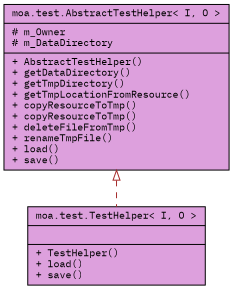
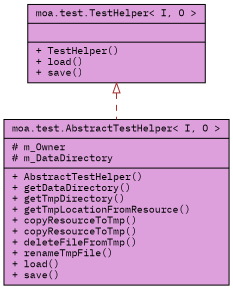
edge "moa.test.TestHelper< I, O >" -> "moa.test.AbstractTestHelper< I, O >": reversed
